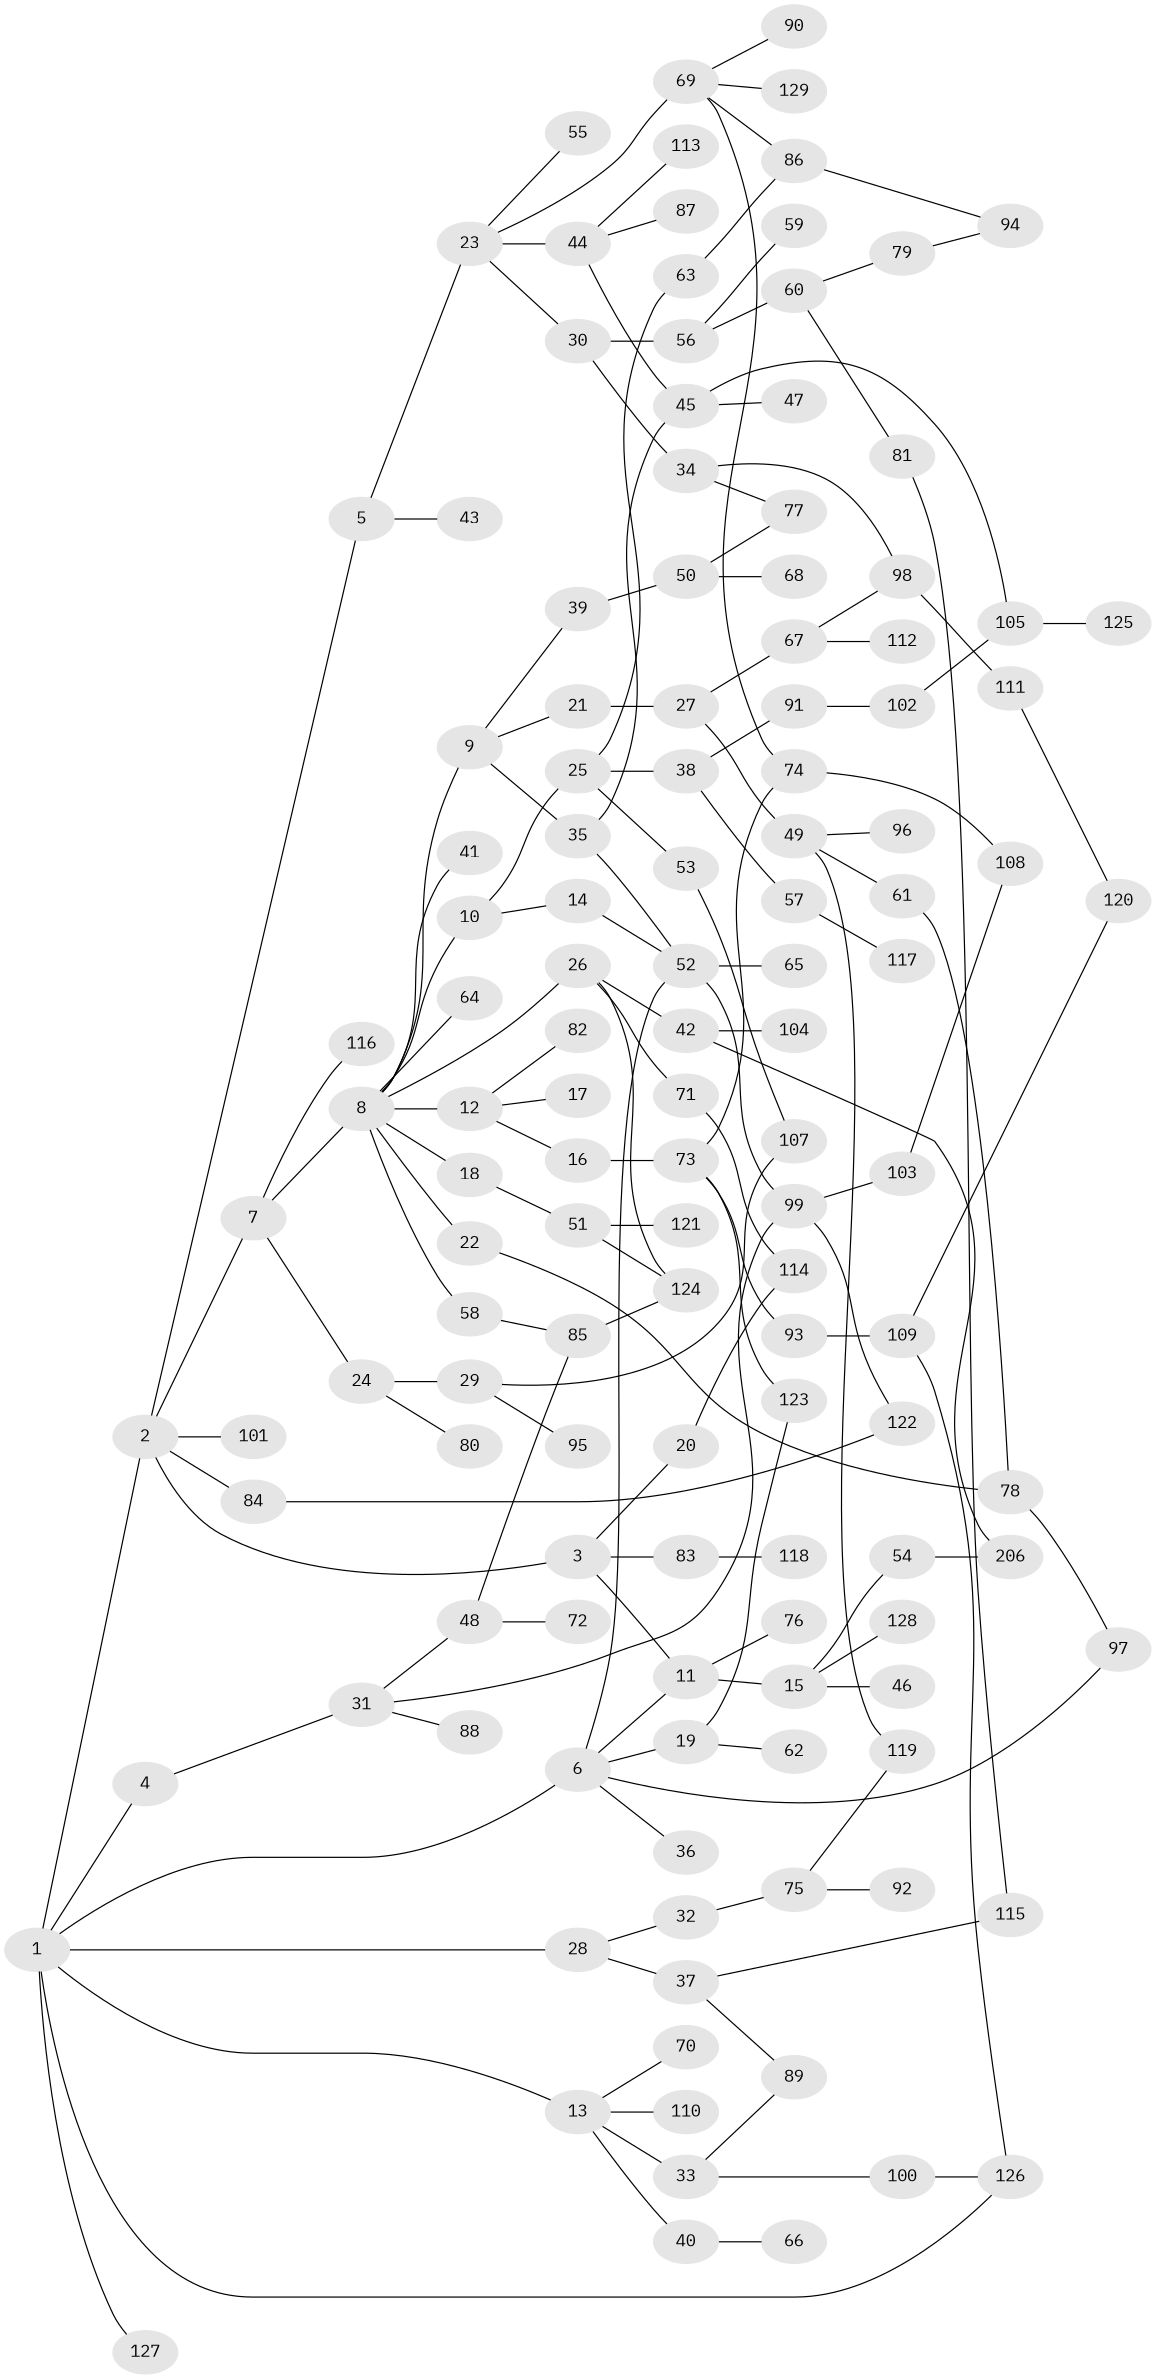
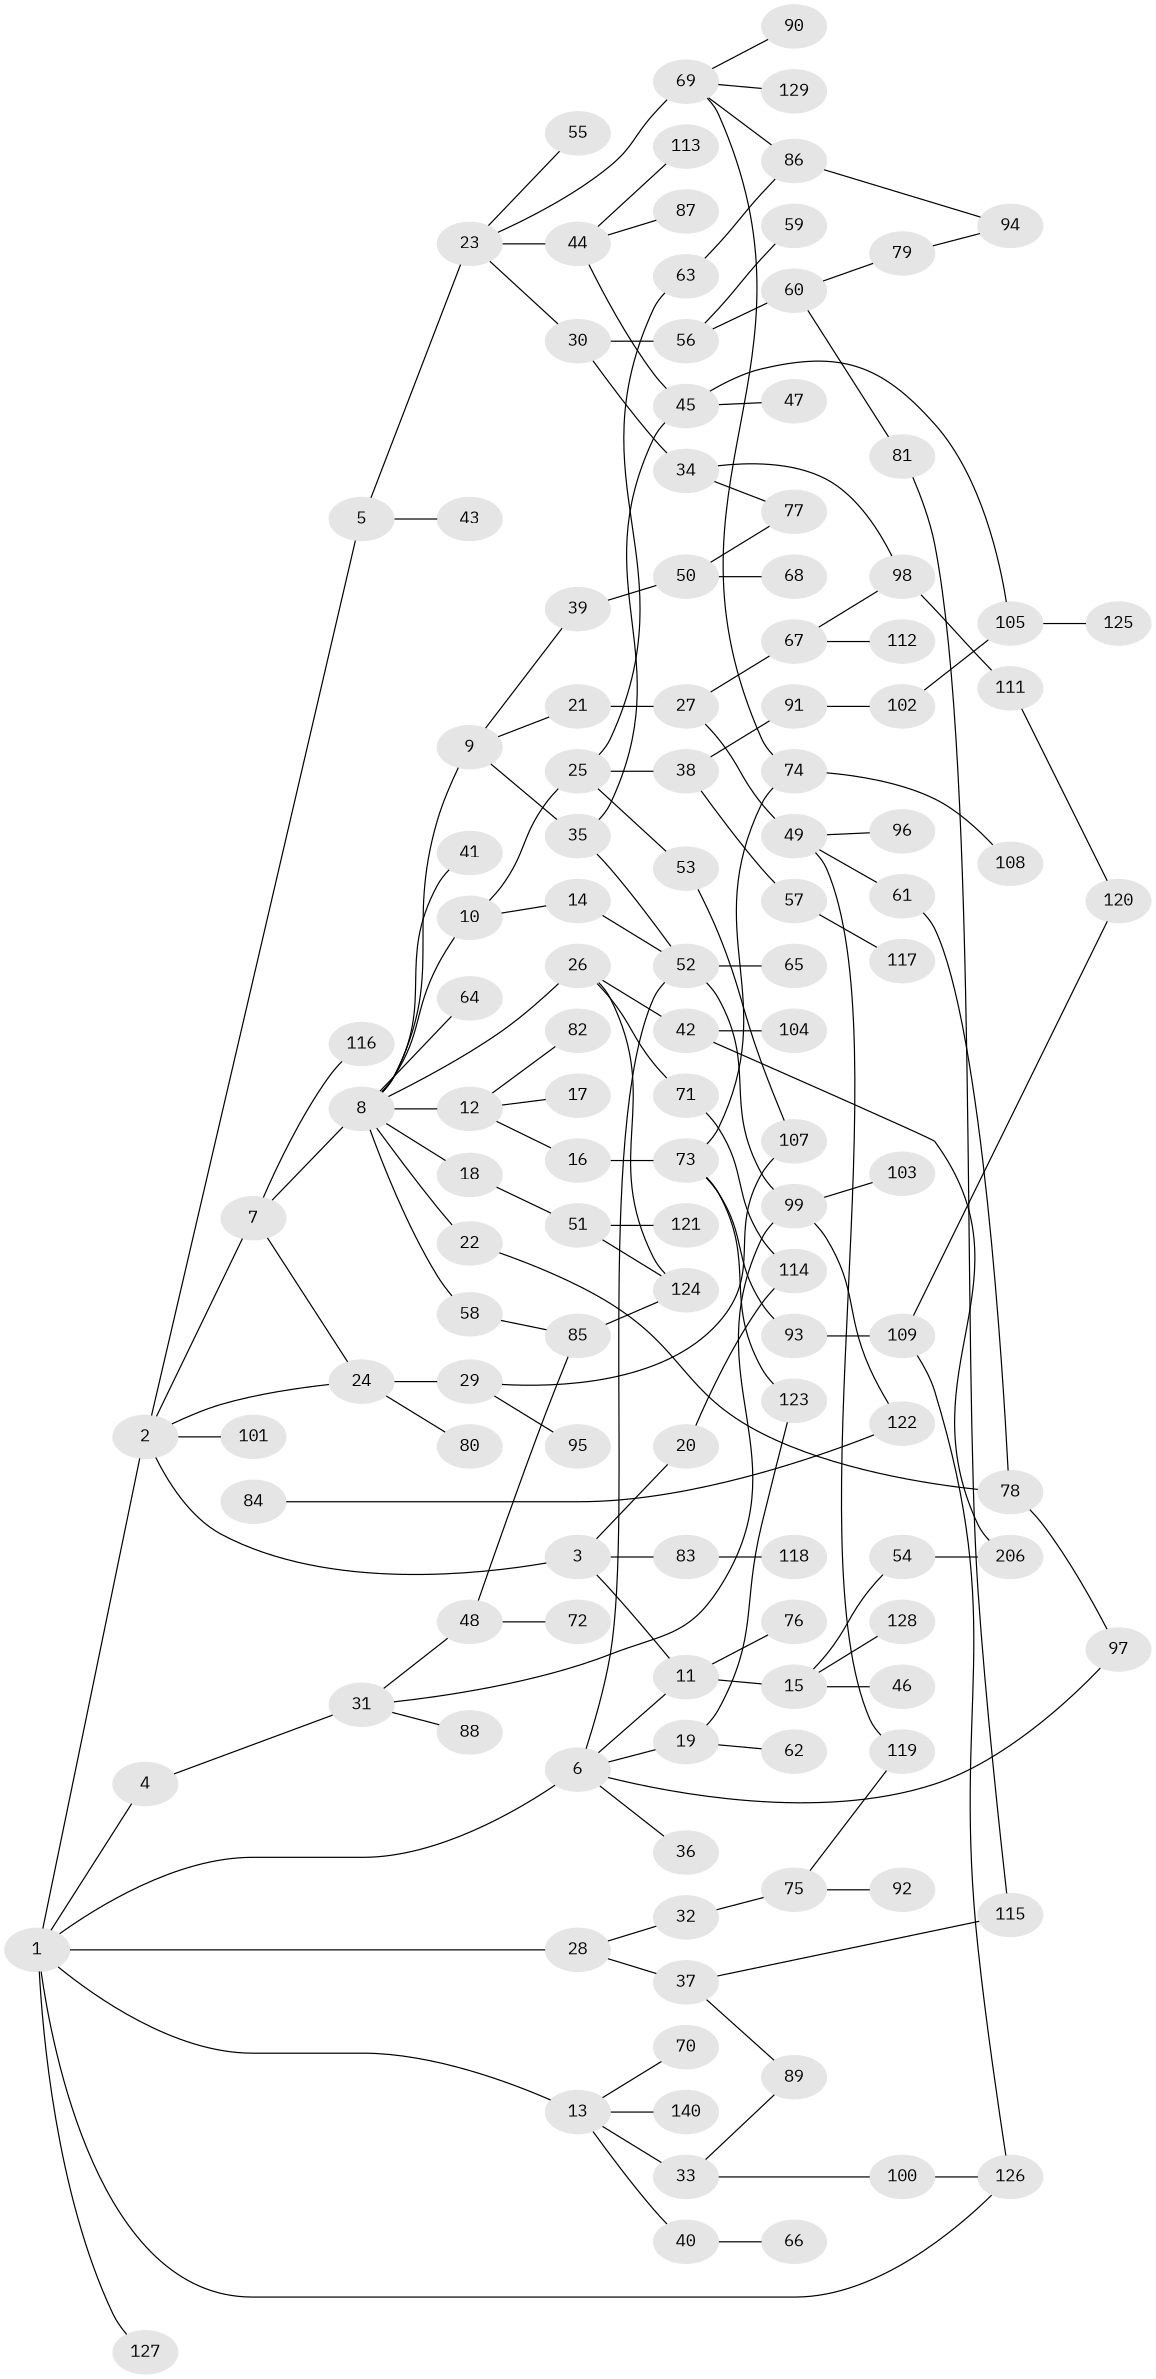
edge "108" -- "103": removed
edge "2" -- "84": now "2" -- "24"
node "110": label "110" -> "140"
